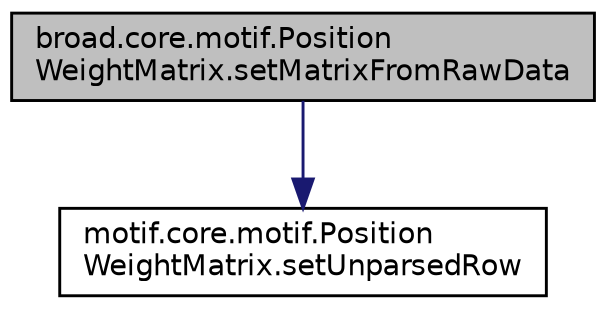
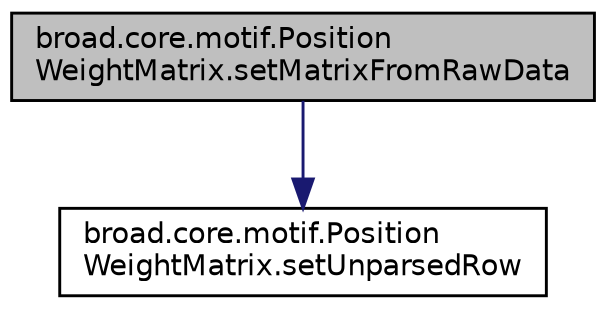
node "motif.core.motif.Position WeightMatrix.setUnparsedRow": label "motif.core.motif.Position WeightMatrix.setUnparsedRow" -> "broad.core.motif.Position WeightMatrix.setUnparsedRow"
